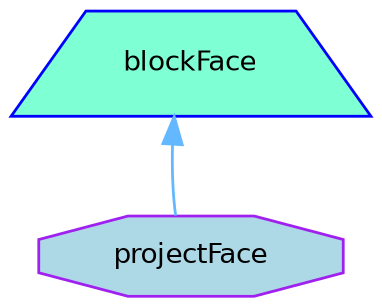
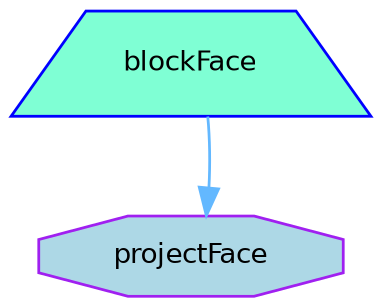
edge "projectFace" -> "blockFace": reversed
